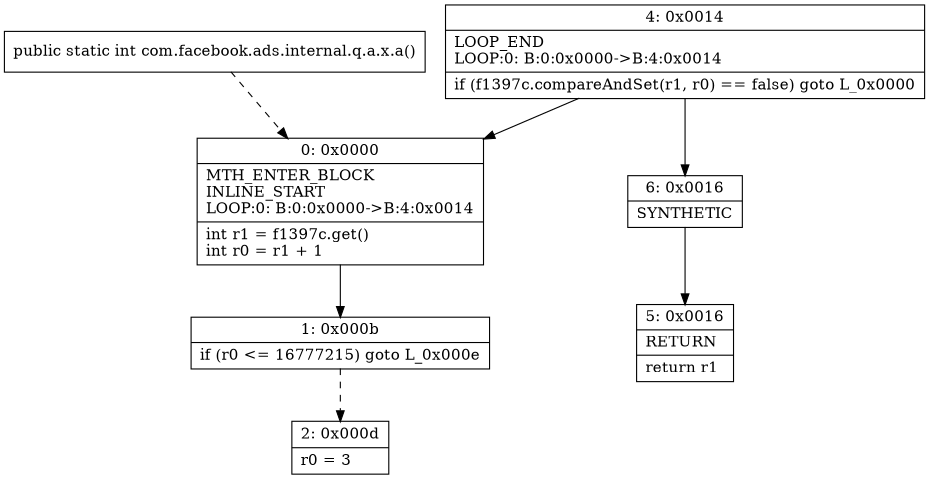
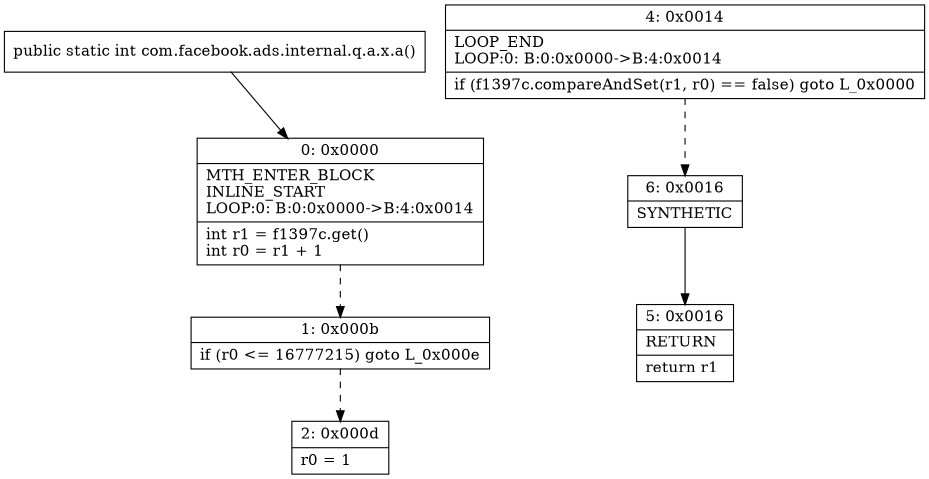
edge "public static int com.facebook.ads.internal.q.a.x.a()" -> "0: 0x0000": style dashed -> solid
edge "4: 0x0014" -> "0: 0x0000": removed
edge "4: 0x0014" -> "6: 0x0016": style solid -> dashed
edge "0: 0x0000" -> "1: 0x000b": style solid -> dashed
node "2: 0x000d": text "r0 = 3" -> "r0 = 1"
